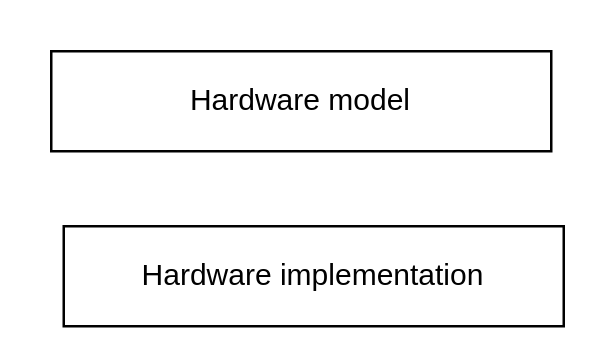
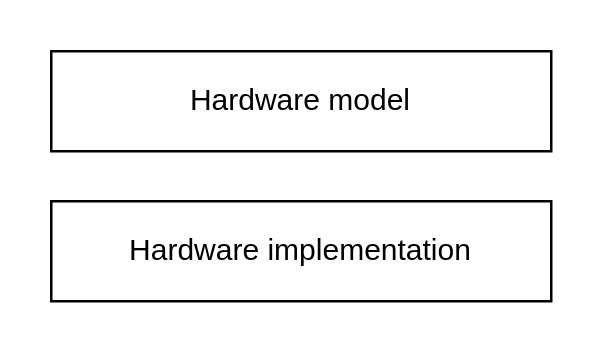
node "Hardware implementation": moved (314, 276) -> (301, 251)
